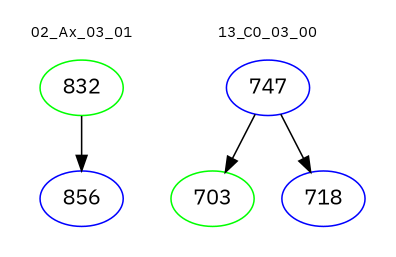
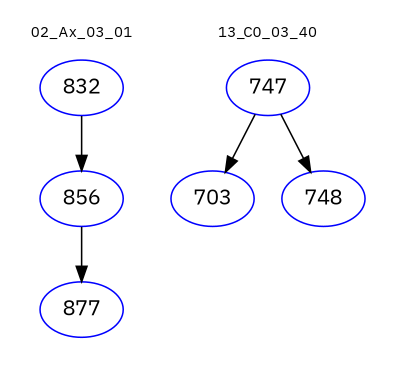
cluster "13_C0_03_00": label "13_C0_03_00" -> "13_C0_03_40"
node "832": color green -> blue
node "703": color green -> blue
node "718": label "718" -> "748"
node "877": added
